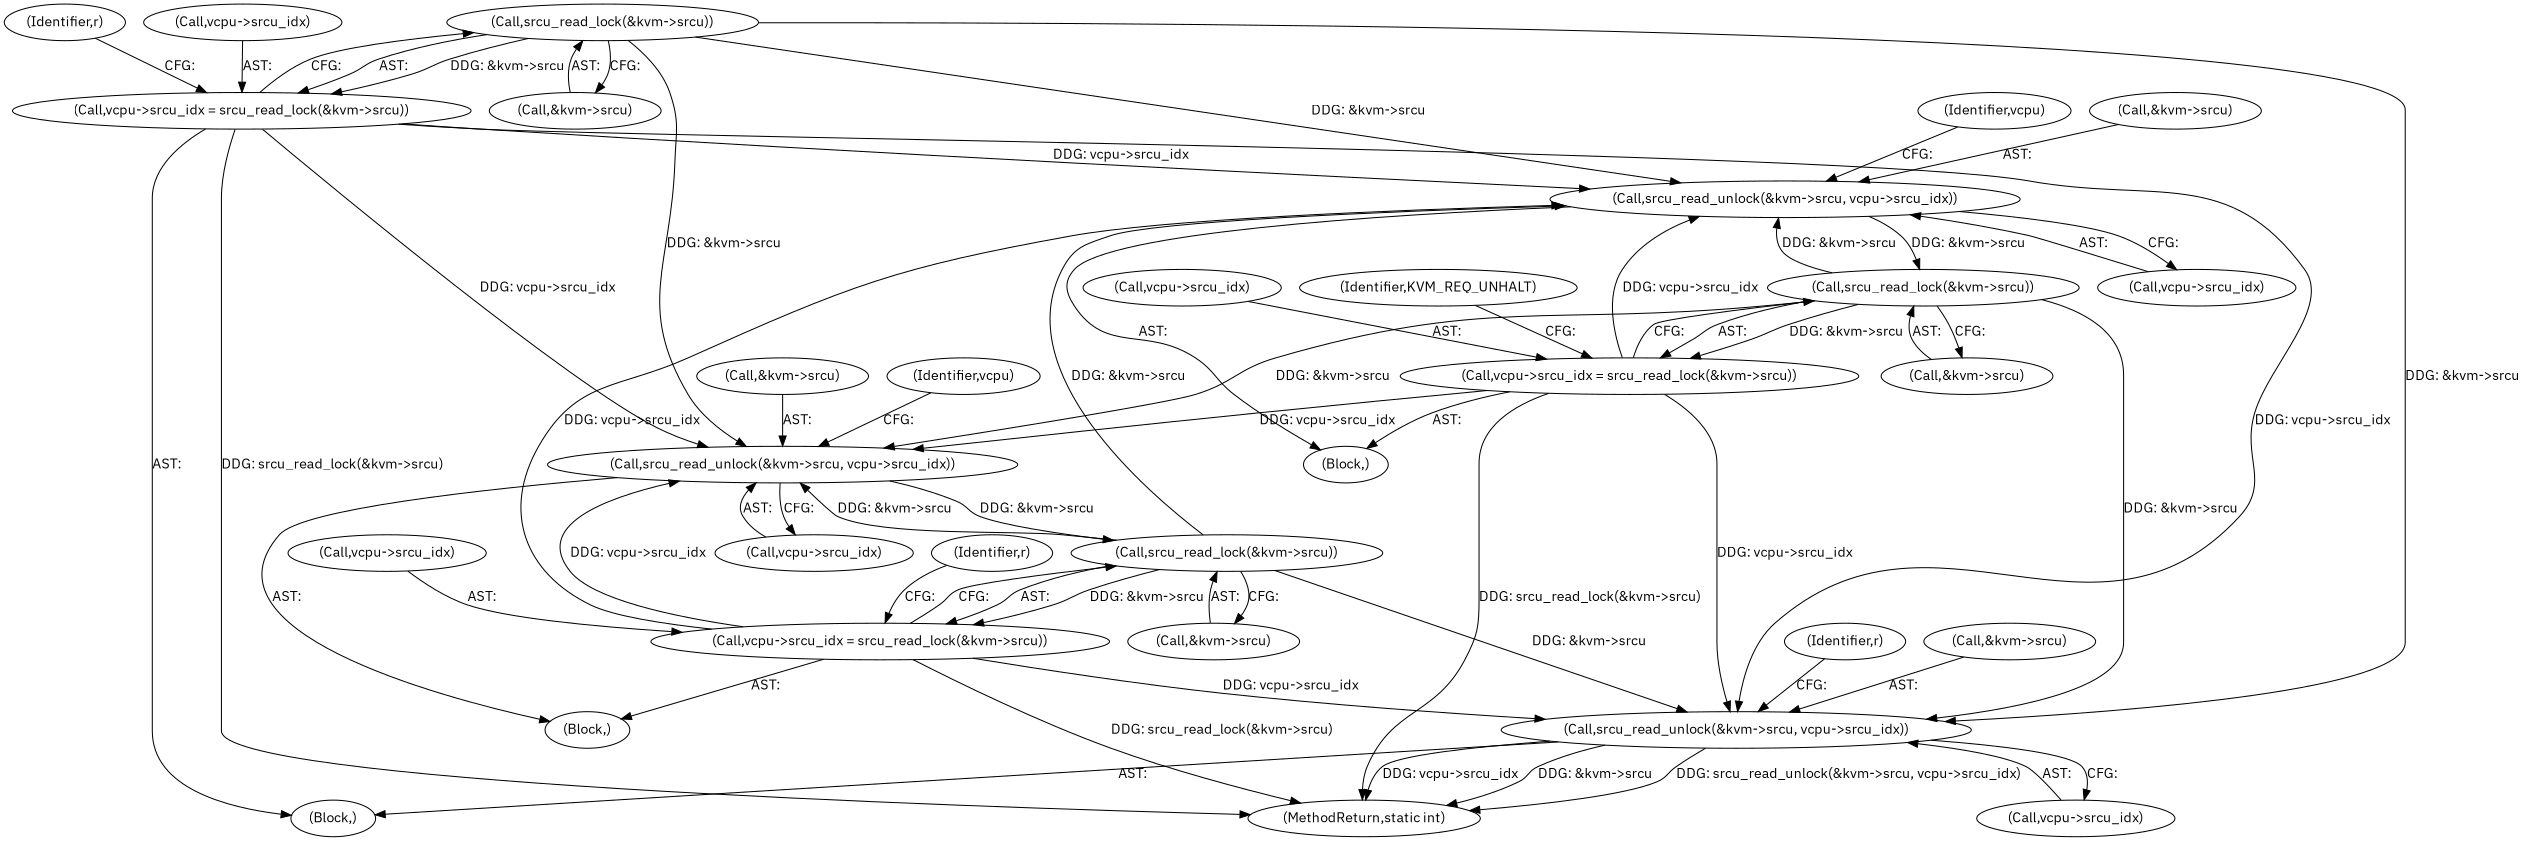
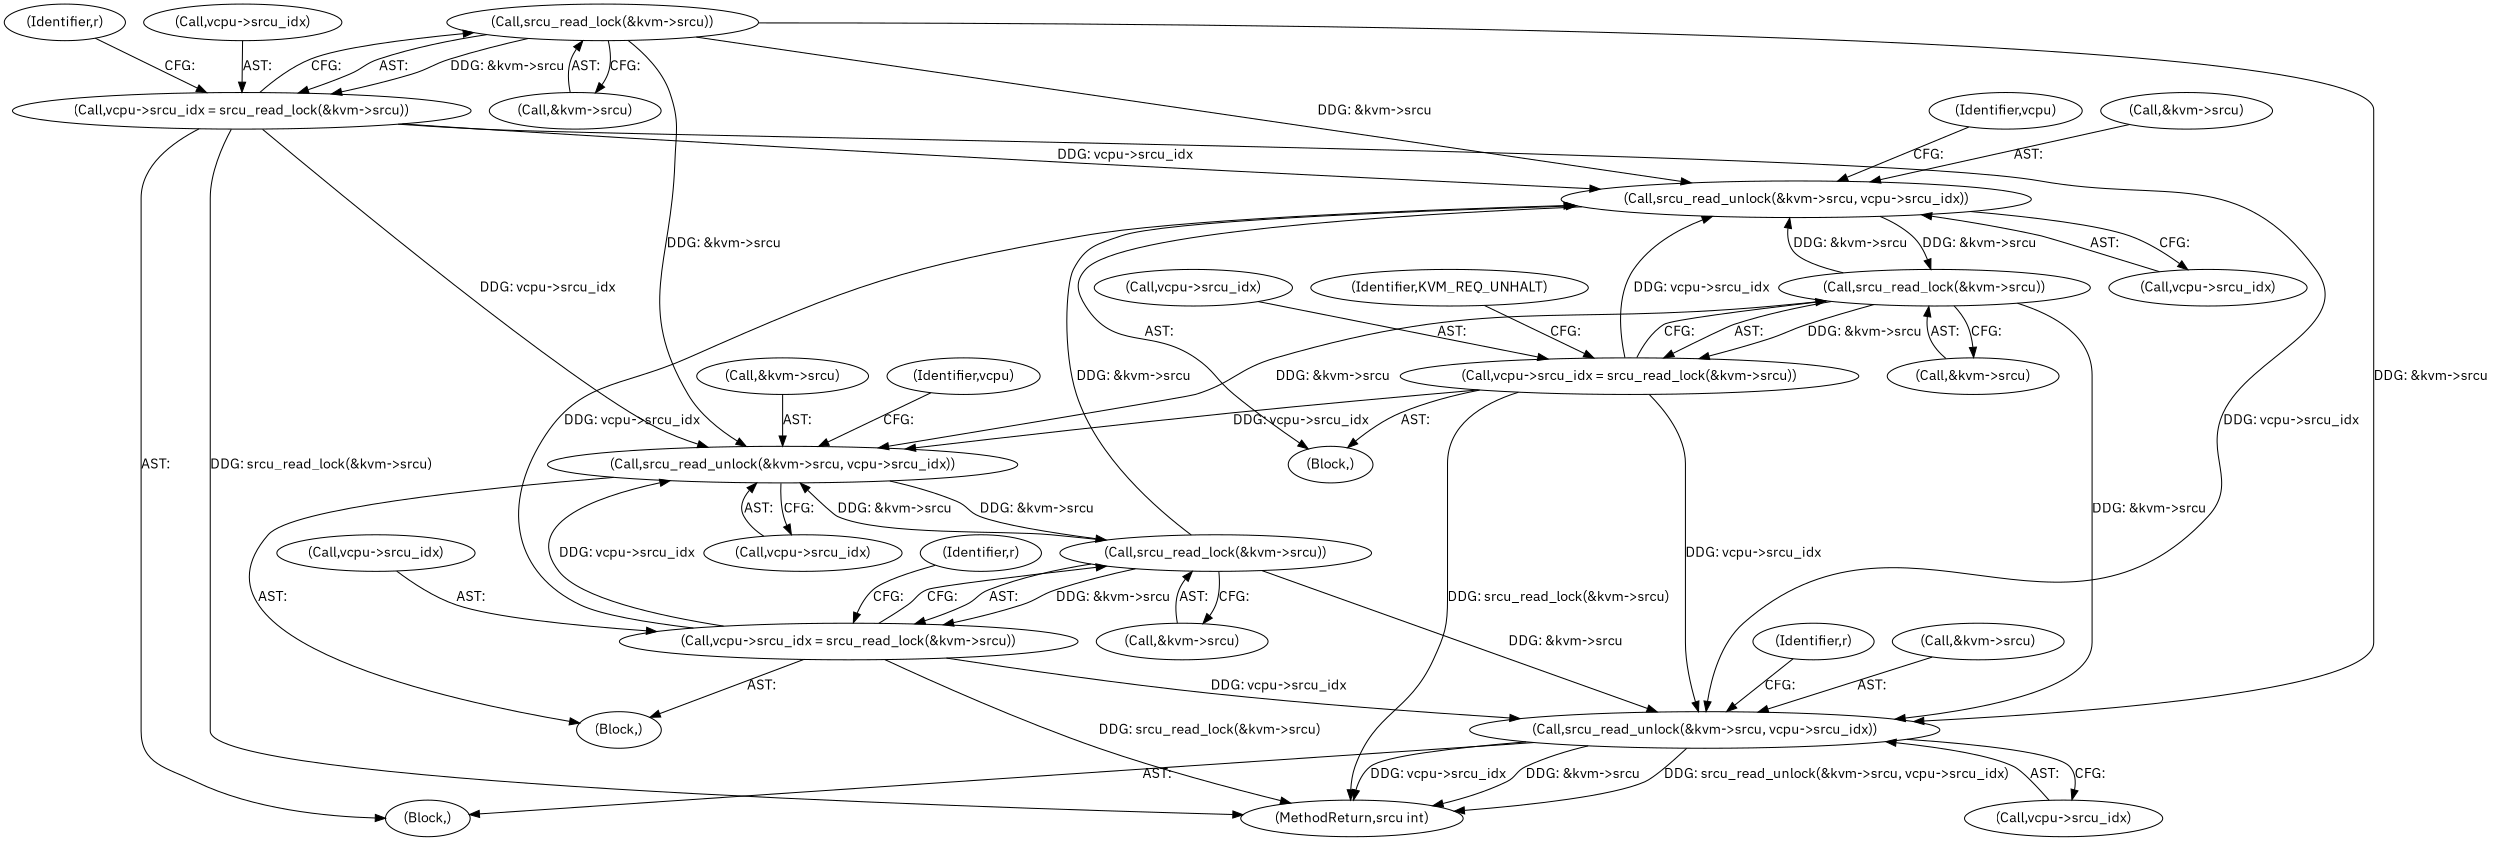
node "(MethodReturn,static int)": label "(MethodReturn,static int)" -> "(MethodReturn,srcu int)"
